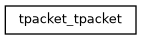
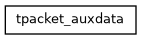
node "tpacket_tpacket": label "tpacket_tpacket" -> "tpacket_auxdata"
